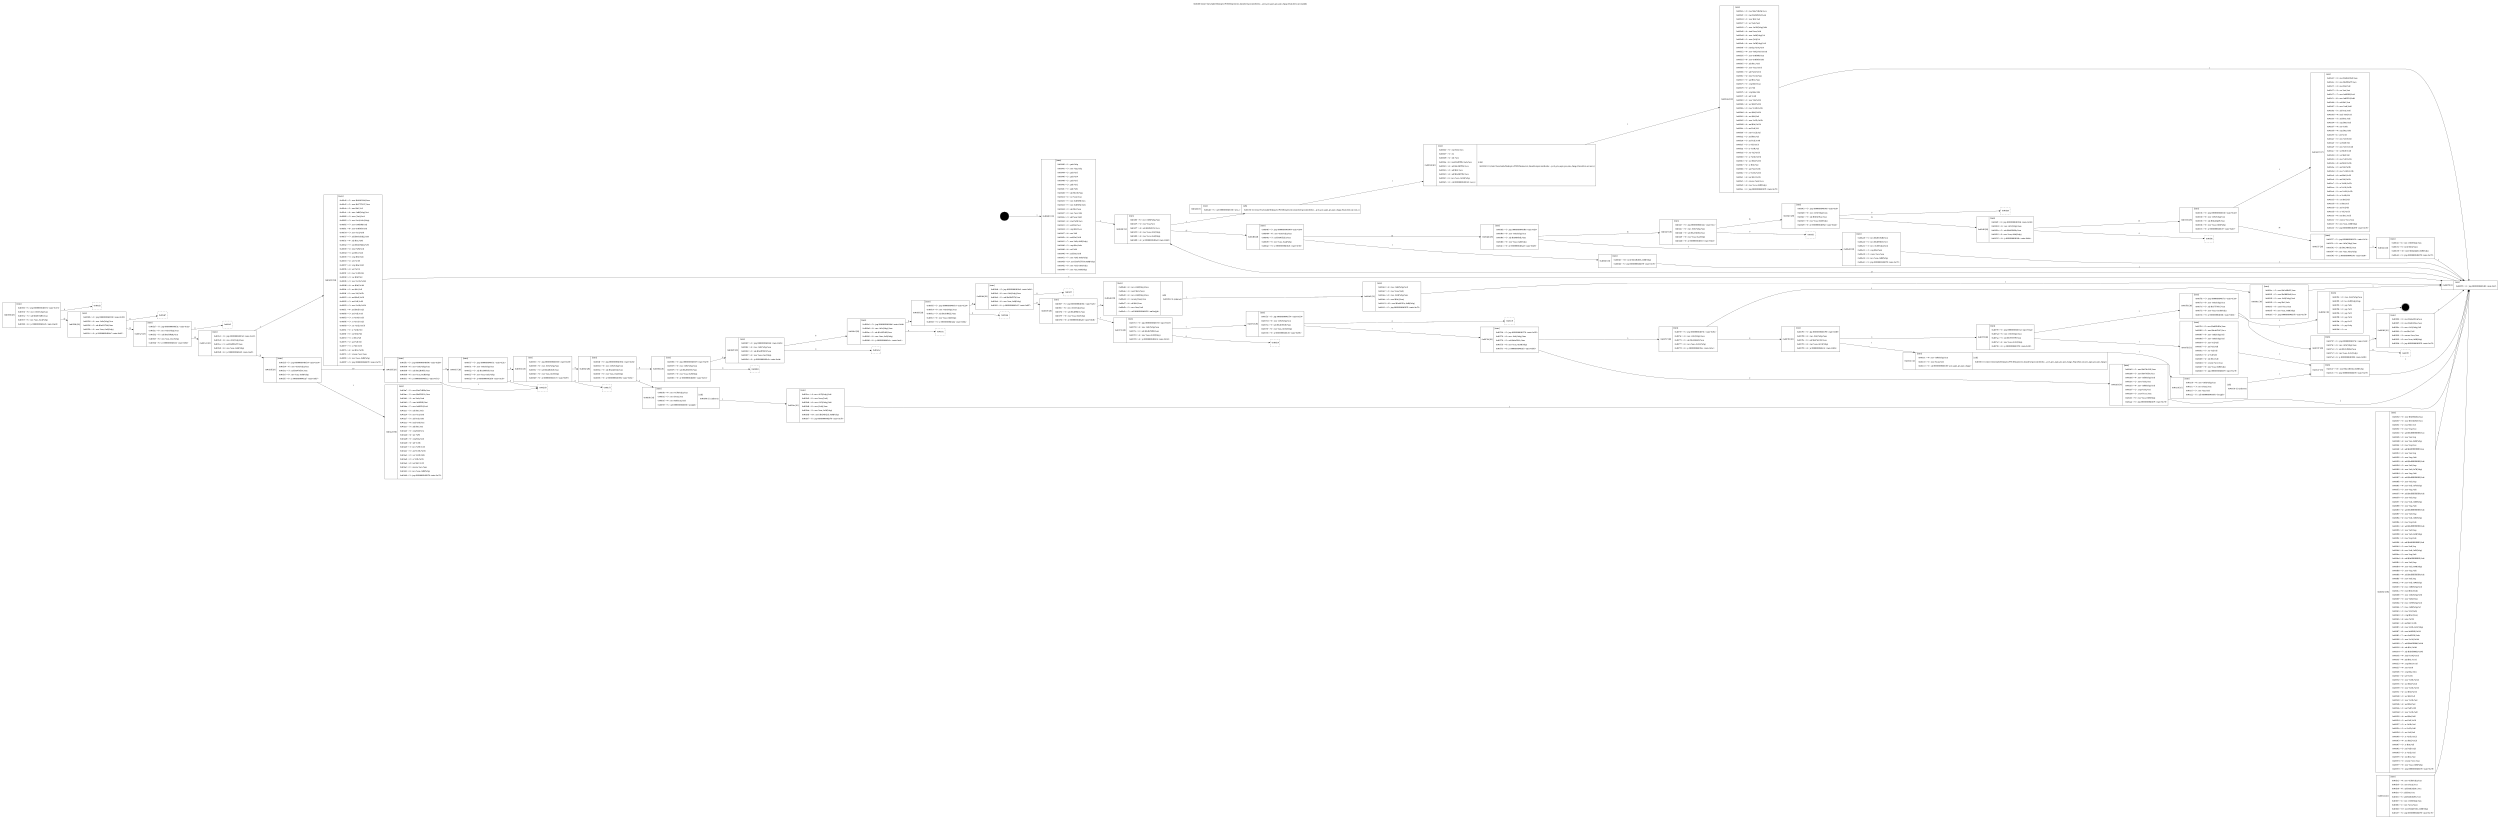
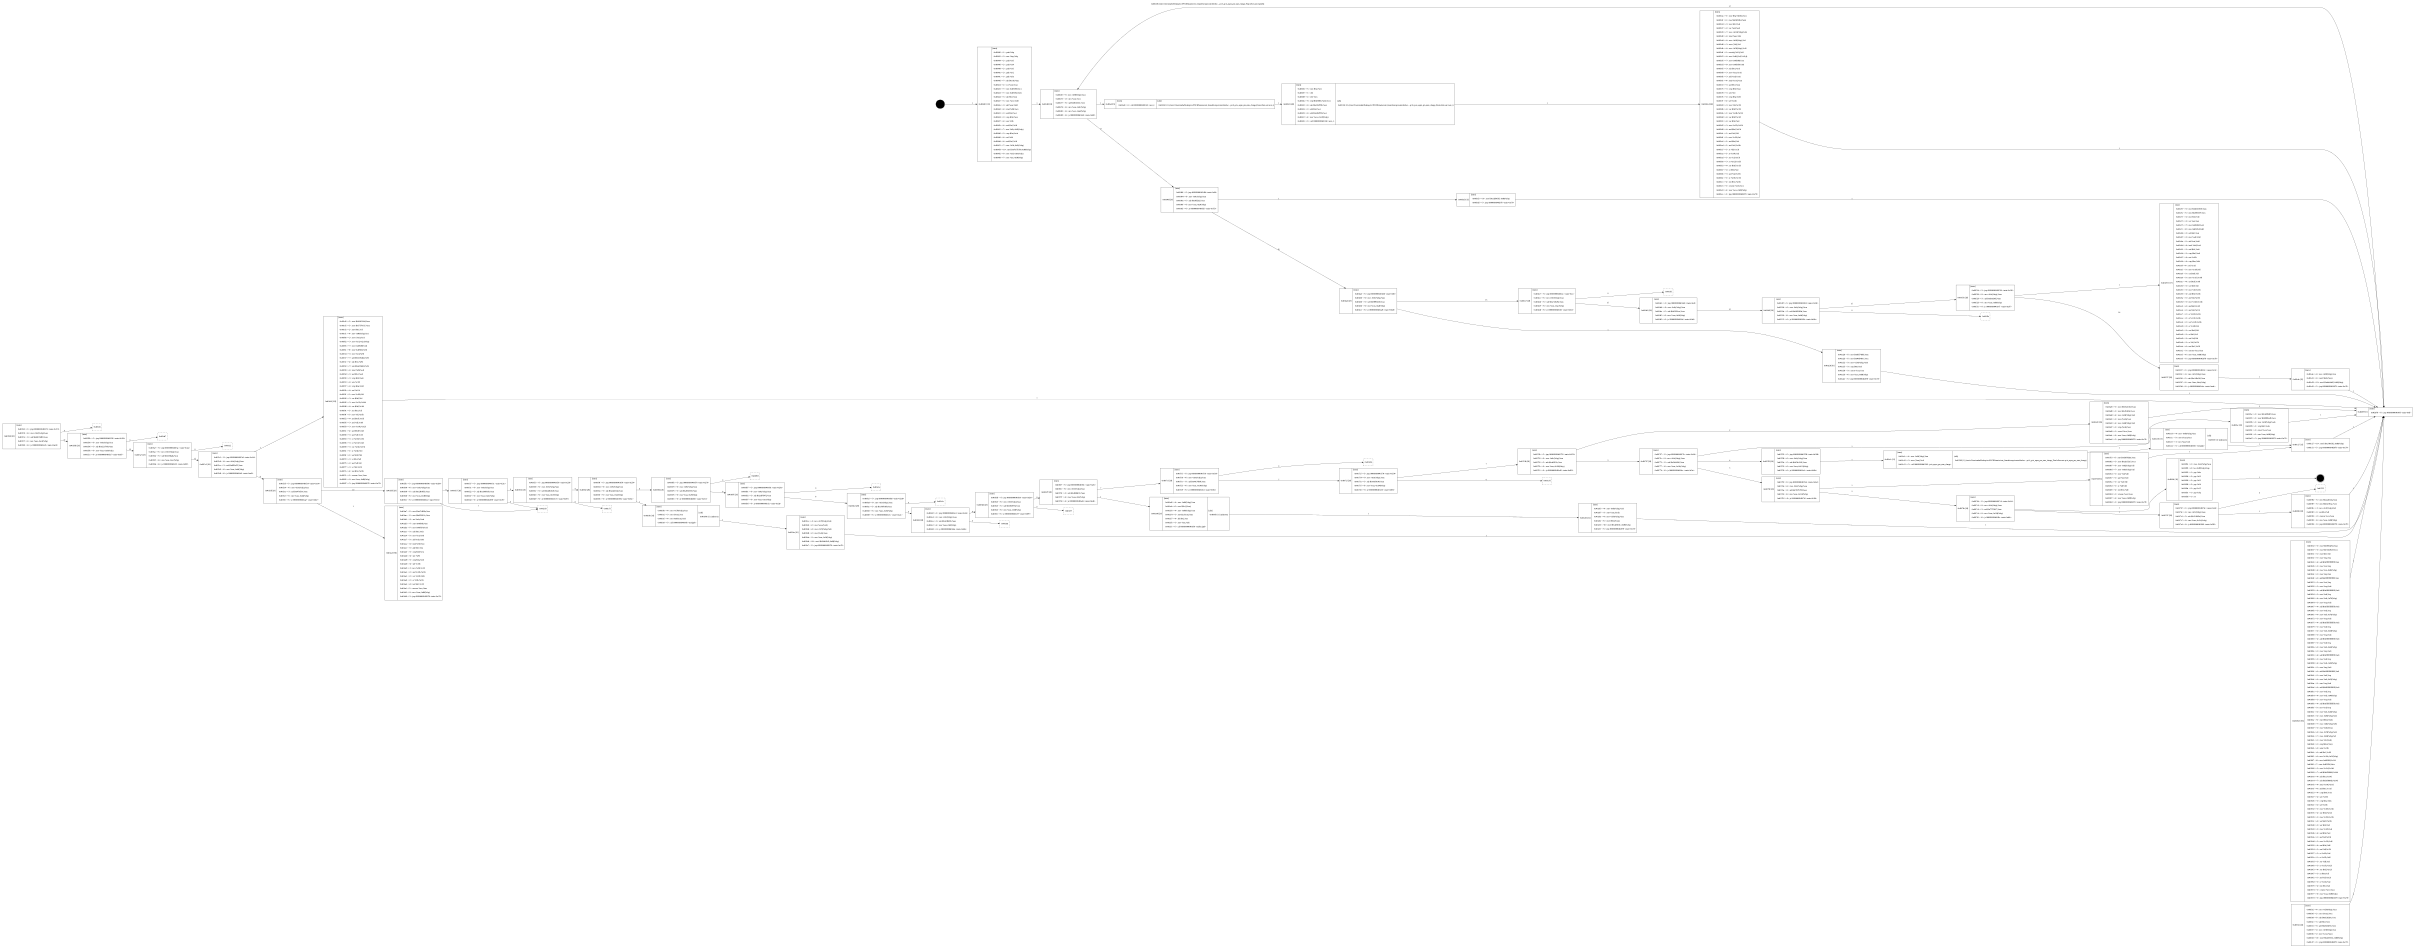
node "0x4019a0": removed
edge "0x401783 [28]" -> "0x40179f [28]": now "0x401767 [28]" -> "0x40179f [28]"
